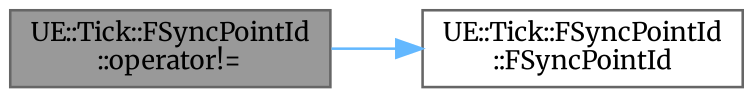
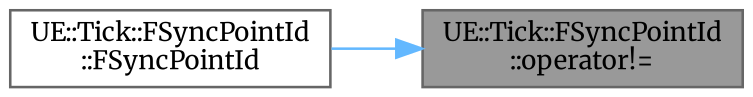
edge "UE::Tick::FSyncPointId ::operator!=" -> "UE::Tick::FSyncPointId ::FSyncPointId": reversed
